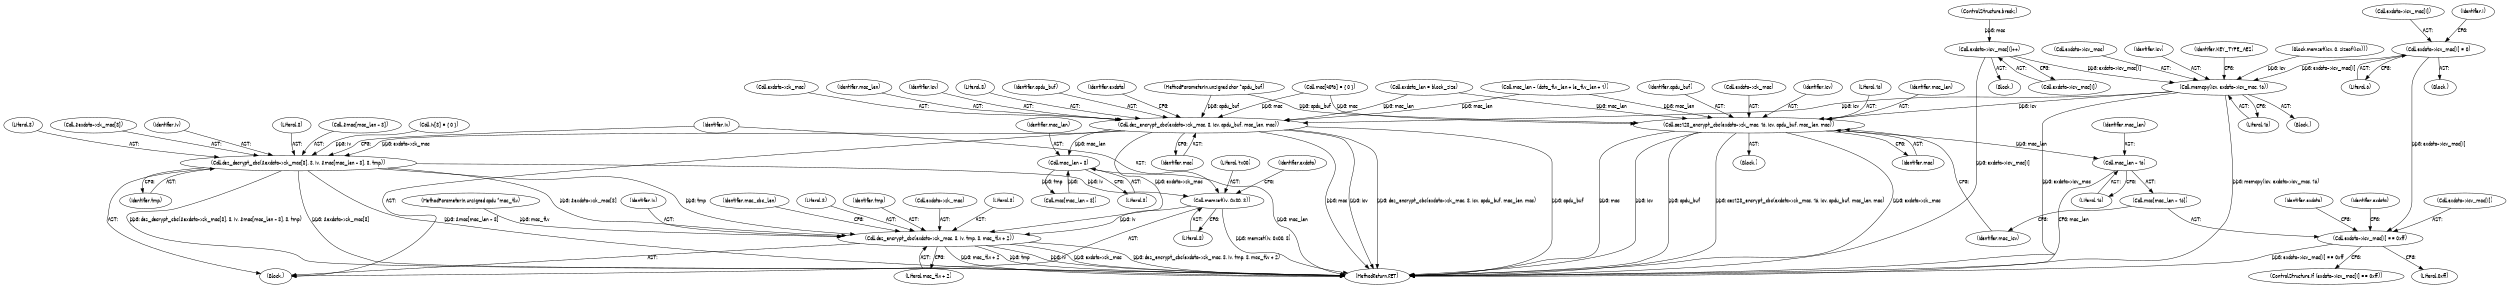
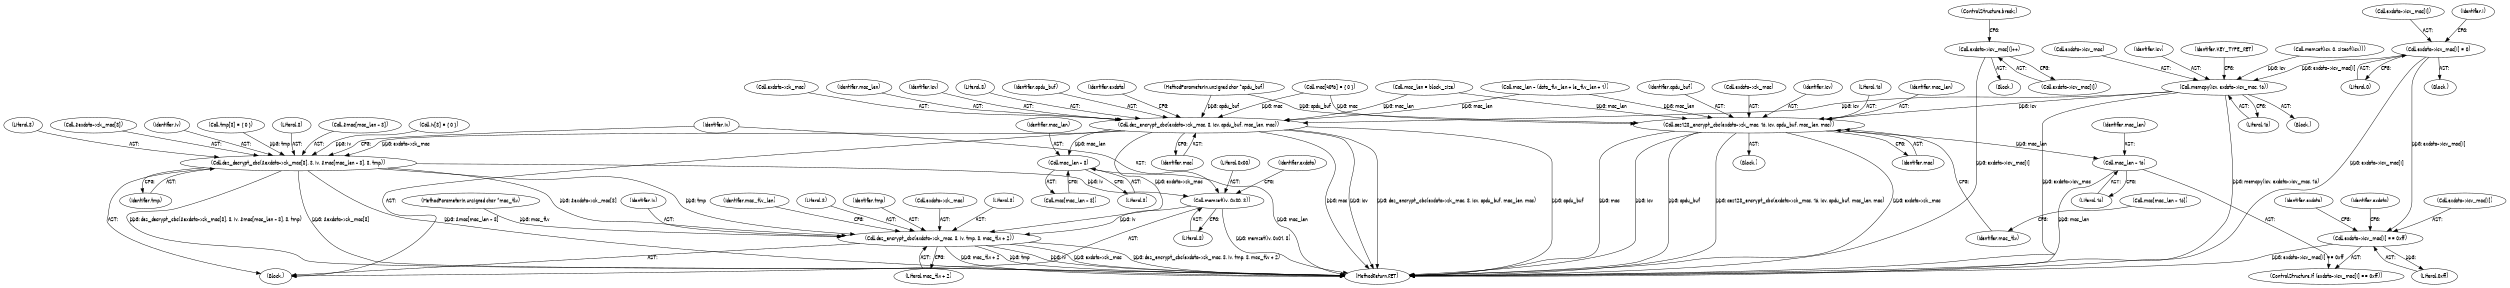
edge "(ControlStructure,break;)" -> "(Call,exdata->icv_mac[i]++)": label "DDG: mac" -> "CFG: "
node "(Identifier,KEY_TYPE_AES)": label "(Identifier,KEY_TYPE_AES)" -> "(Identifier,KEY_TYPE_RET)"
node "(Block,memset(icv, 0, sizeof(icv)))": label "(Block,memset(icv, 0, sizeof(icv)))" -> "(Call,memset(icv, 0, sizeof(icv)))"
edge "(Call,exdata->icv_mac[i]++)" -> "(Call,memcpy(icv, exdata->icv_mac, 16))": removed, label "DDG: exdata->icv_mac[i]"
node "(Call,exdata_len = block_size)": label "(Call,exdata_len = block_size)" -> "(Call,mac_len = block_size)"
node "(Literal,6)": label "(Literal,6)" -> "(Literal,0)"
node "(Call,tmp[8] = { 0 })": added
node "(Literal,7x00)": label "(Literal,7x00)" -> "(Literal,0x00)"
edge "(Call,mac_len - 16)" -> "(Call,mac[mac_len - 16])": now "(Call,mac_len - 16)" -> "(ControlStructure,if (exdata->icv_mac[i] == 0xff))"
edge "(Call,mac_len - 8)" -> "(Call,mac[mac_len - 8])": label "DDG: tmp" -> "AST: "
edge "(Call,mac[mac_len - 8])" -> "(Call,mac_len - 8)": label "DDG: " -> "CFG: "
node "(MethodParameterIn,unsigned apdu *mac_tlv)": label "(MethodParameterIn,unsigned apdu *mac_tlv)" -> "(MethodParameterIn,unsigned char *mac_tlv)"
node "(Identifier,mac_cbc_len)": label "(Identifier,mac_cbc_len)" -> "(Identifier,mac_tlv_len)"
edge "(Call,mac_len - 16)" -> "(MethodReturn,RET)": label "CFG: mac_len" -> "DDG: mac_len"
edge "(Call,mac[mac_len - 16])" -> "(Call,exdata->icv_mac[i] == 0xff)": now "(Literal,0xff)" -> "(Call,exdata->icv_mac[i] == 0xff)"
edge "(Call,memset(iv, 0x80, 8))" -> "(MethodReturn,RET)": label "DDG: memset(iv, 0x00, 8)" -> "DDG: memset(iv, 0x01, 8)"
node "(Identifier,mac_icv)": label "(Identifier,mac_icv)" -> "(Identifier,mac_tlv)"
edge "(Call,exdata->icv_mac[i] == 0xff)" -> "(ControlStructure,if (exdata->icv_mac[i] == 0xff))": label "CFG: " -> "AST: "
edge "(Call,exdata->icv_mac[i] == 0xff)" -> "(Literal,0xff)": label "CFG: " -> "DDG: "
edge "(Call,exdata->icv_mac[i] = 0)" -> "(MethodReturn,RET)": added, label "DDG: exdata->icv_mac[i]"
